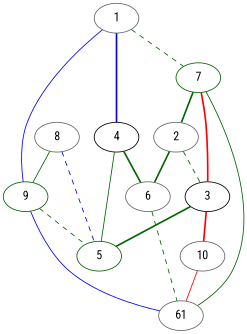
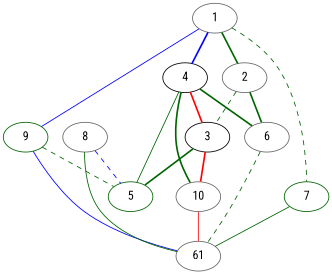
edge "7" -- "2": now "1" -- "2"
edge "7" -- "3": now "4" -- "3"
edge "4" -- "10": added
edge "8" -- "9": now "8" -- "61"
